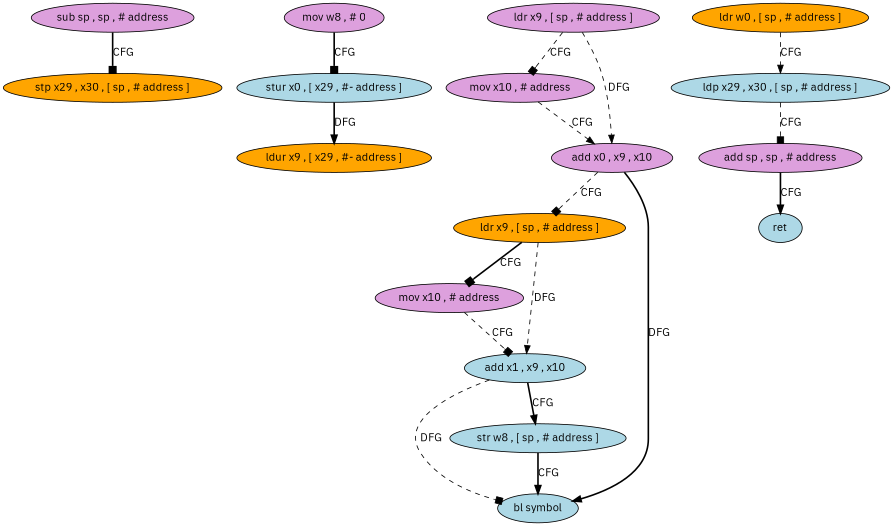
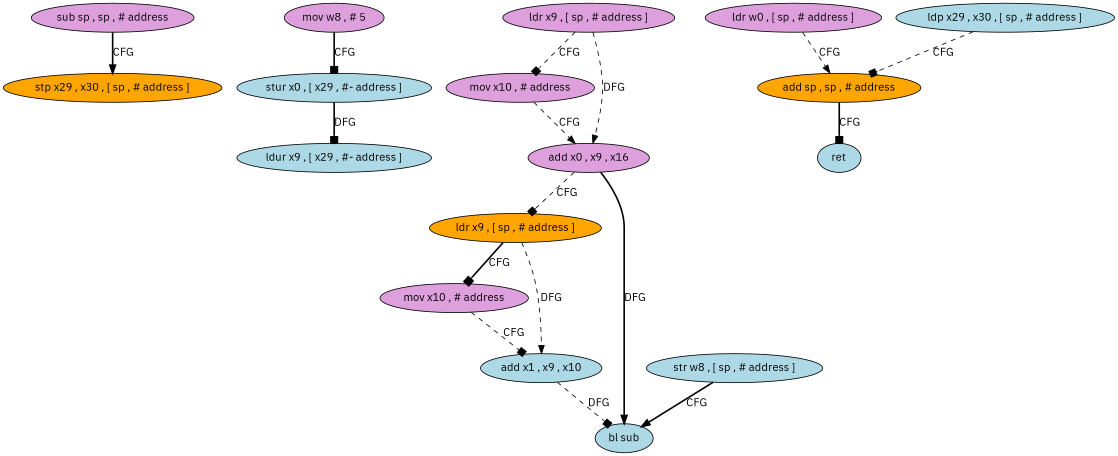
node "mov w8 , # 0": label "mov w8 , # 0" -> "mov w8 , # 5"
node "ldr w0 , [ sp , # address ]": fillcolor orange -> plum
edge "sub sp , sp , # address" -> "stp x29 , x30 , [ sp , # address ]": arrowhead box -> normal
edge "ldr w0 , [ sp , # address ]" -> "ldp x29 , x30 , [ sp , # address ]": now "ldr w0 , [ sp , # address ]" -> "add sp , sp , # address"
edge "stur x0 , [ x29 , #- address ]" -> "ldur x9 , [ x29 , #- address ]": arrowhead normal -> box
node "ldur x9 , [ x29 , #- address ]": fillcolor orange -> lightblue
node "add x0 , x9 , x10": label "add x0 , x9 , x10" -> "add x0 , x9 , x16"
node "add sp , sp , # address": fillcolor plum -> orange
edge "add sp , sp , # address" -> "ret": arrowhead normal -> box
edge "add x1 , x9 , x10" -> "str w8 , [ sp , # address ]": removed, label "CFG"
node "bl symbol": label "bl symbol" -> "bl sub"
